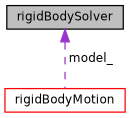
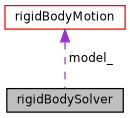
edge "rigidBodyMotion" -> "rigidBodySolver": reversed
